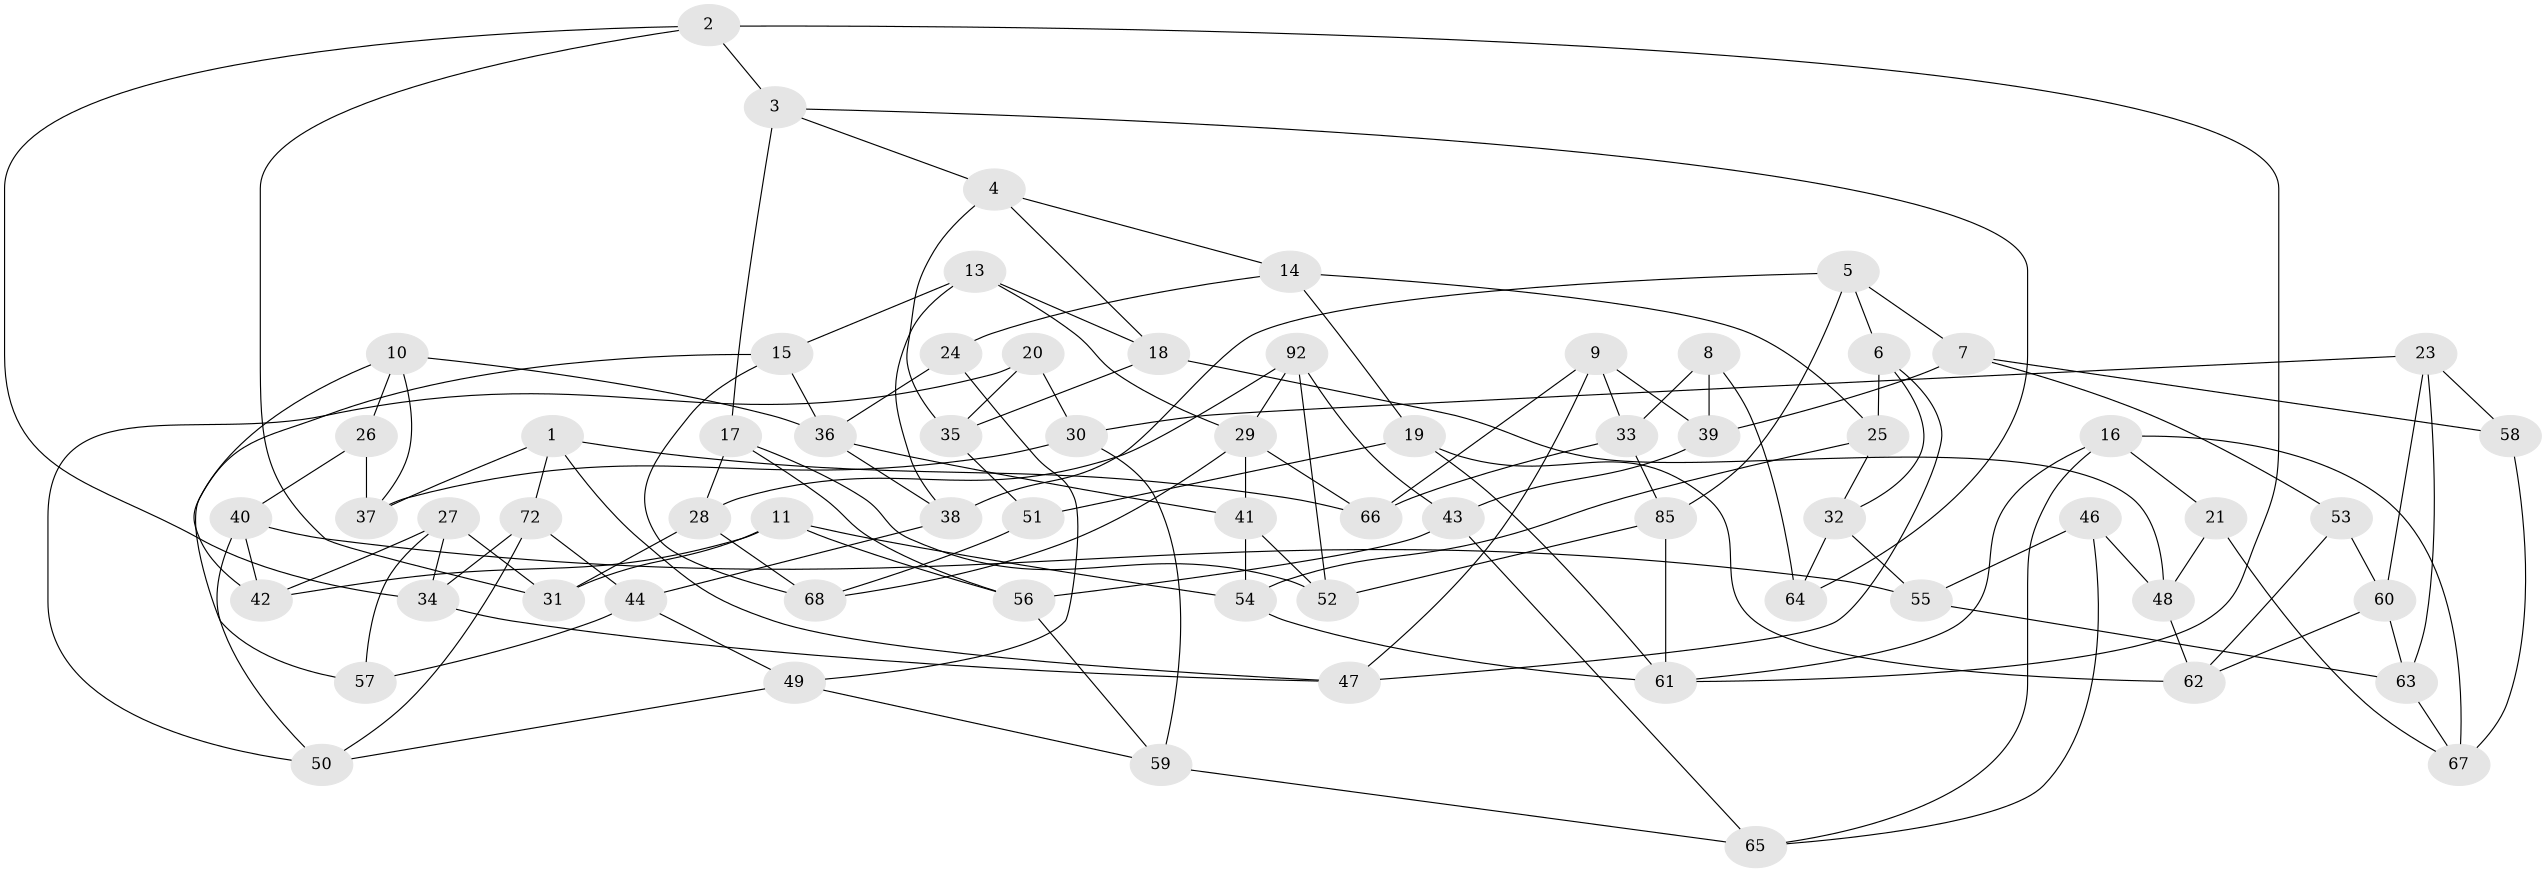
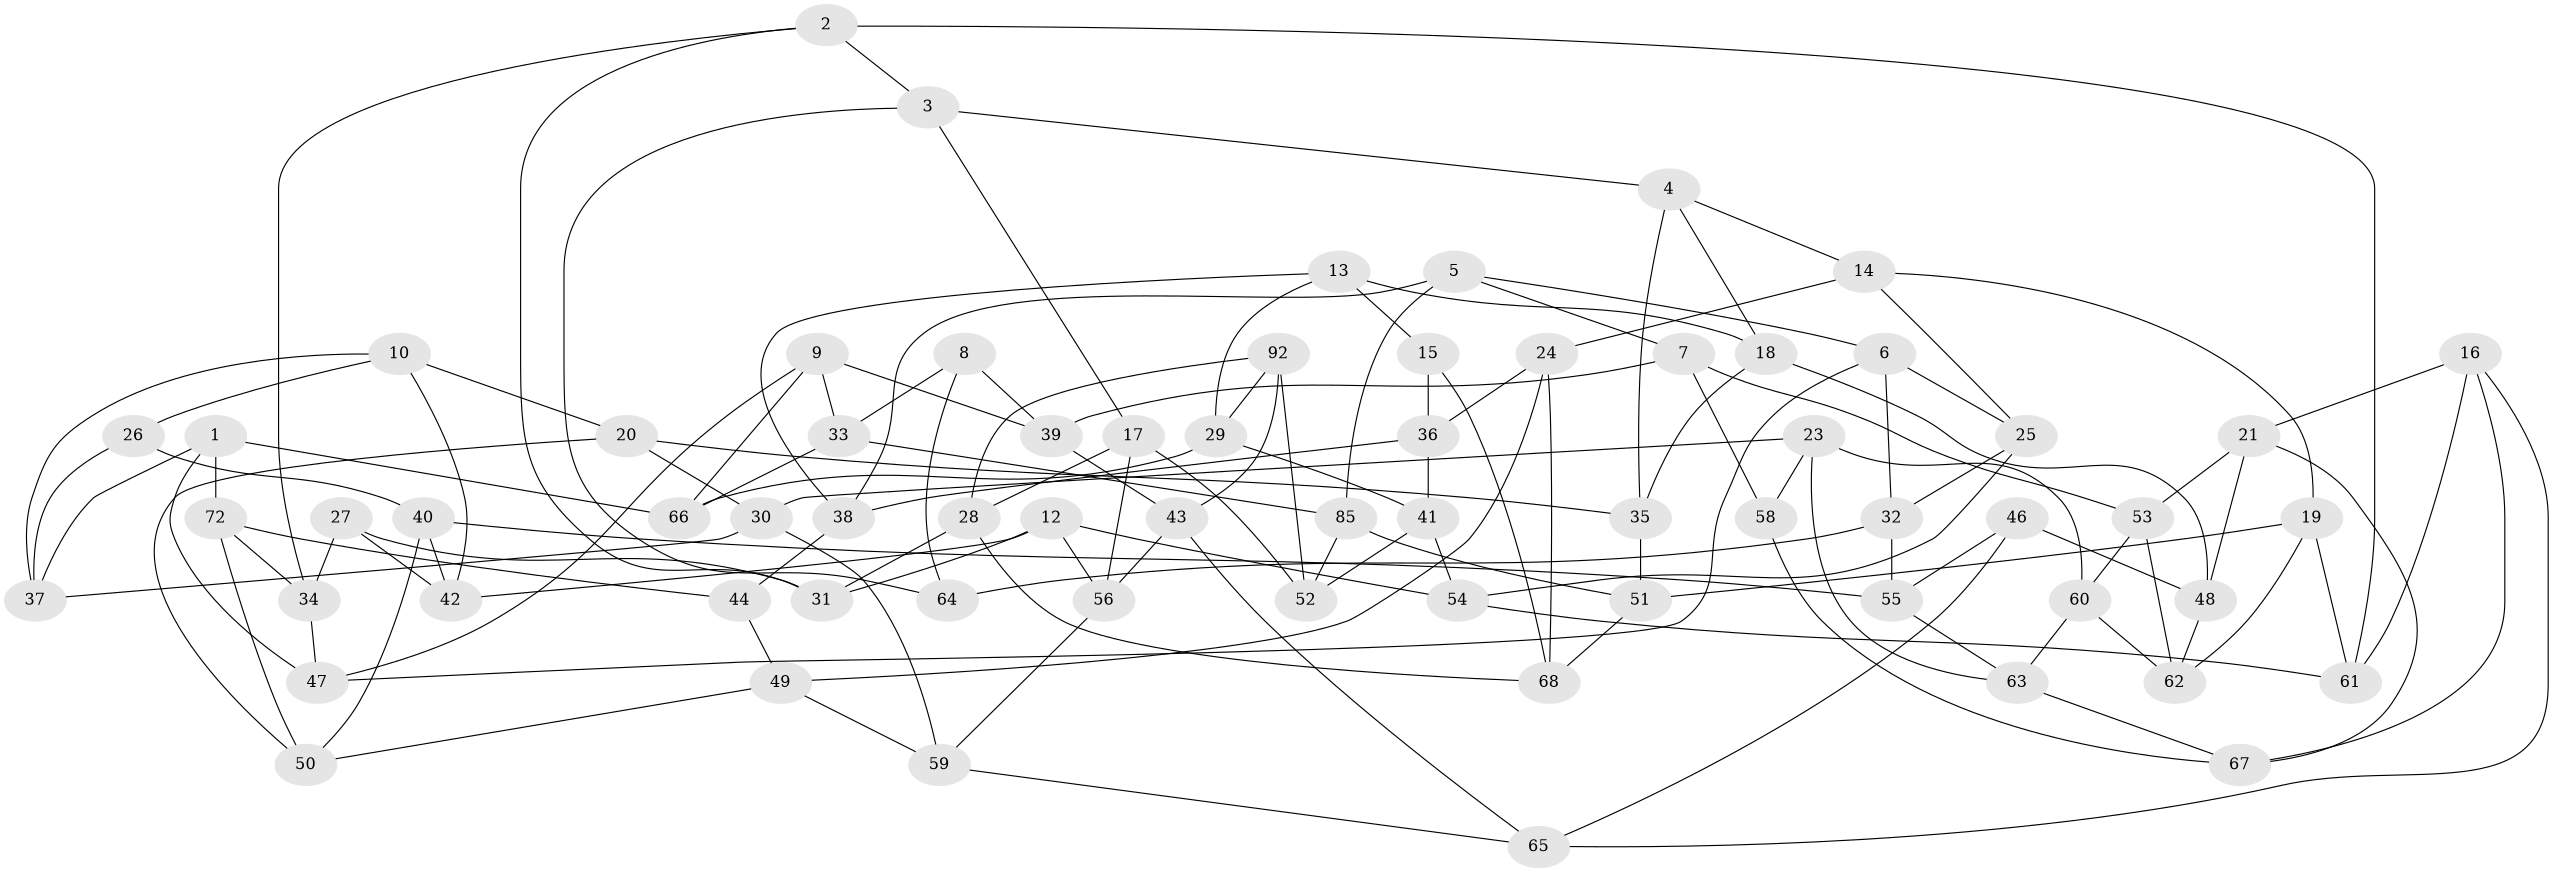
edge "10" -- "36": now "10" -- "20"
edge "21" -- "53": added
node "11": label "11" -> "12"
edge "29" -- "68": now "24" -- "68"
edge "85" -- "61": now "85" -- "51"
node "57": removed
